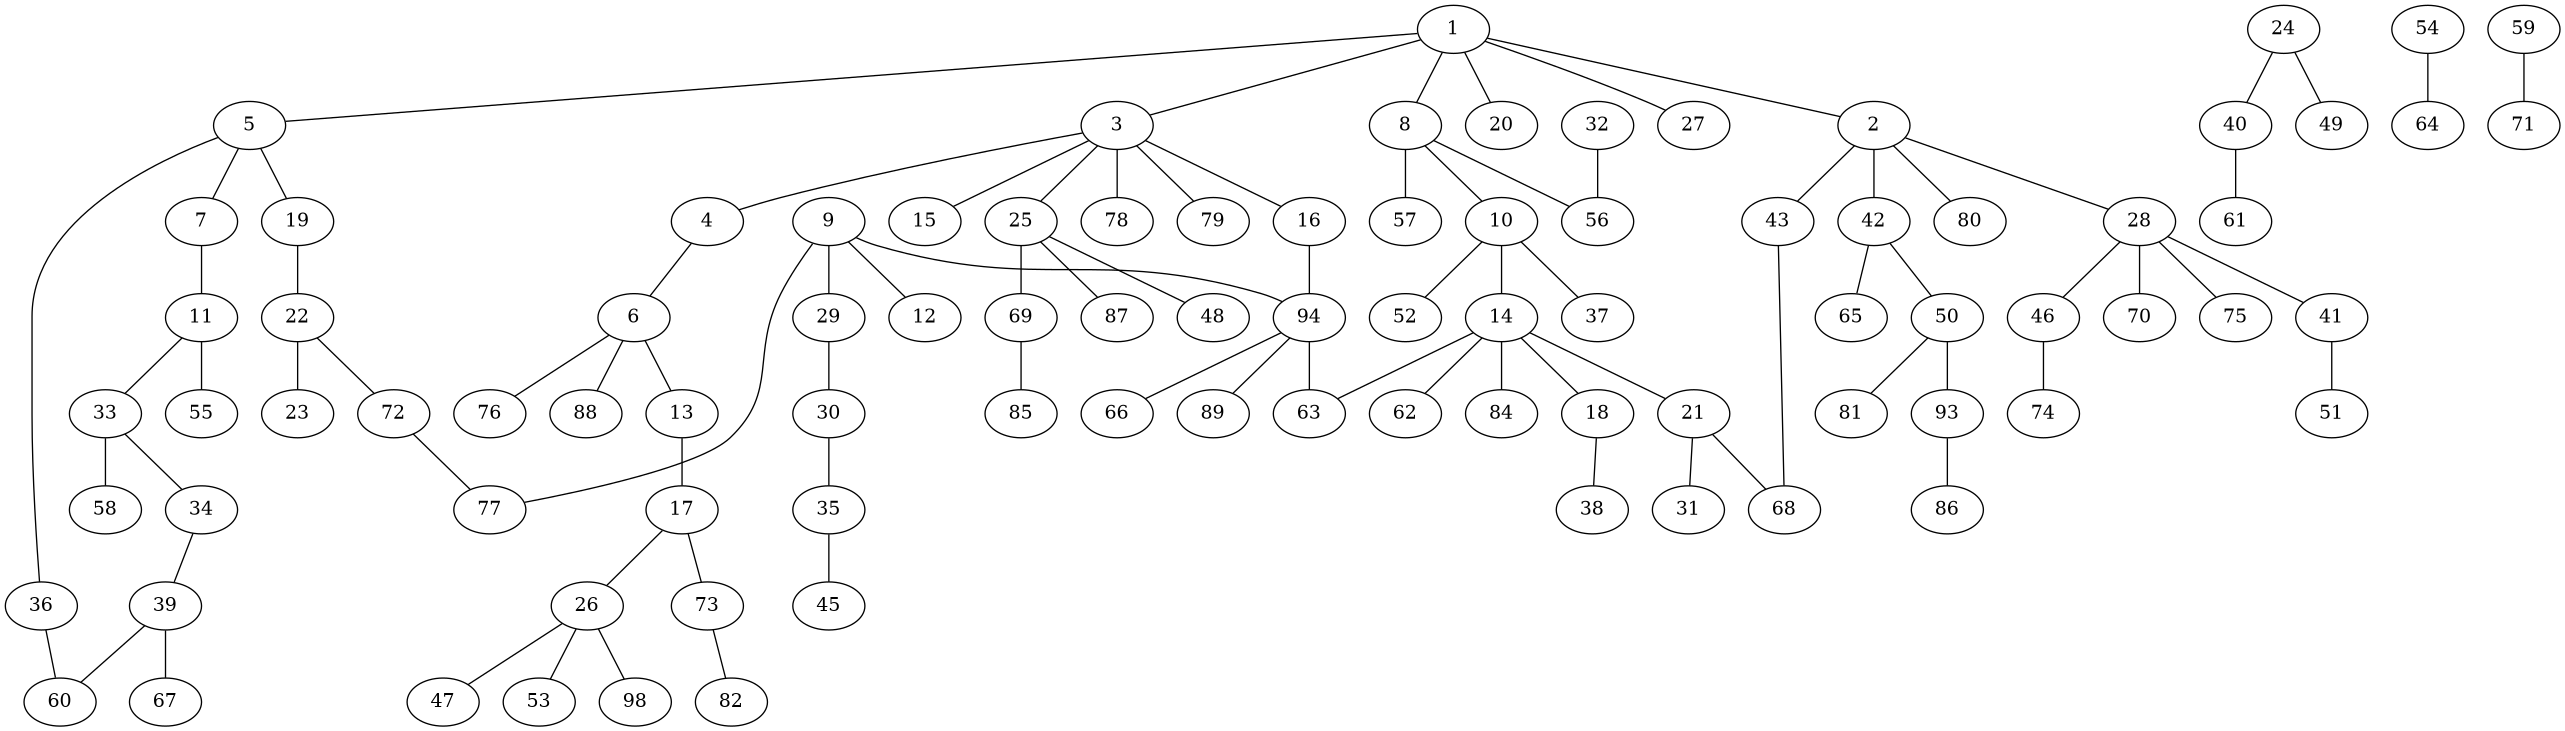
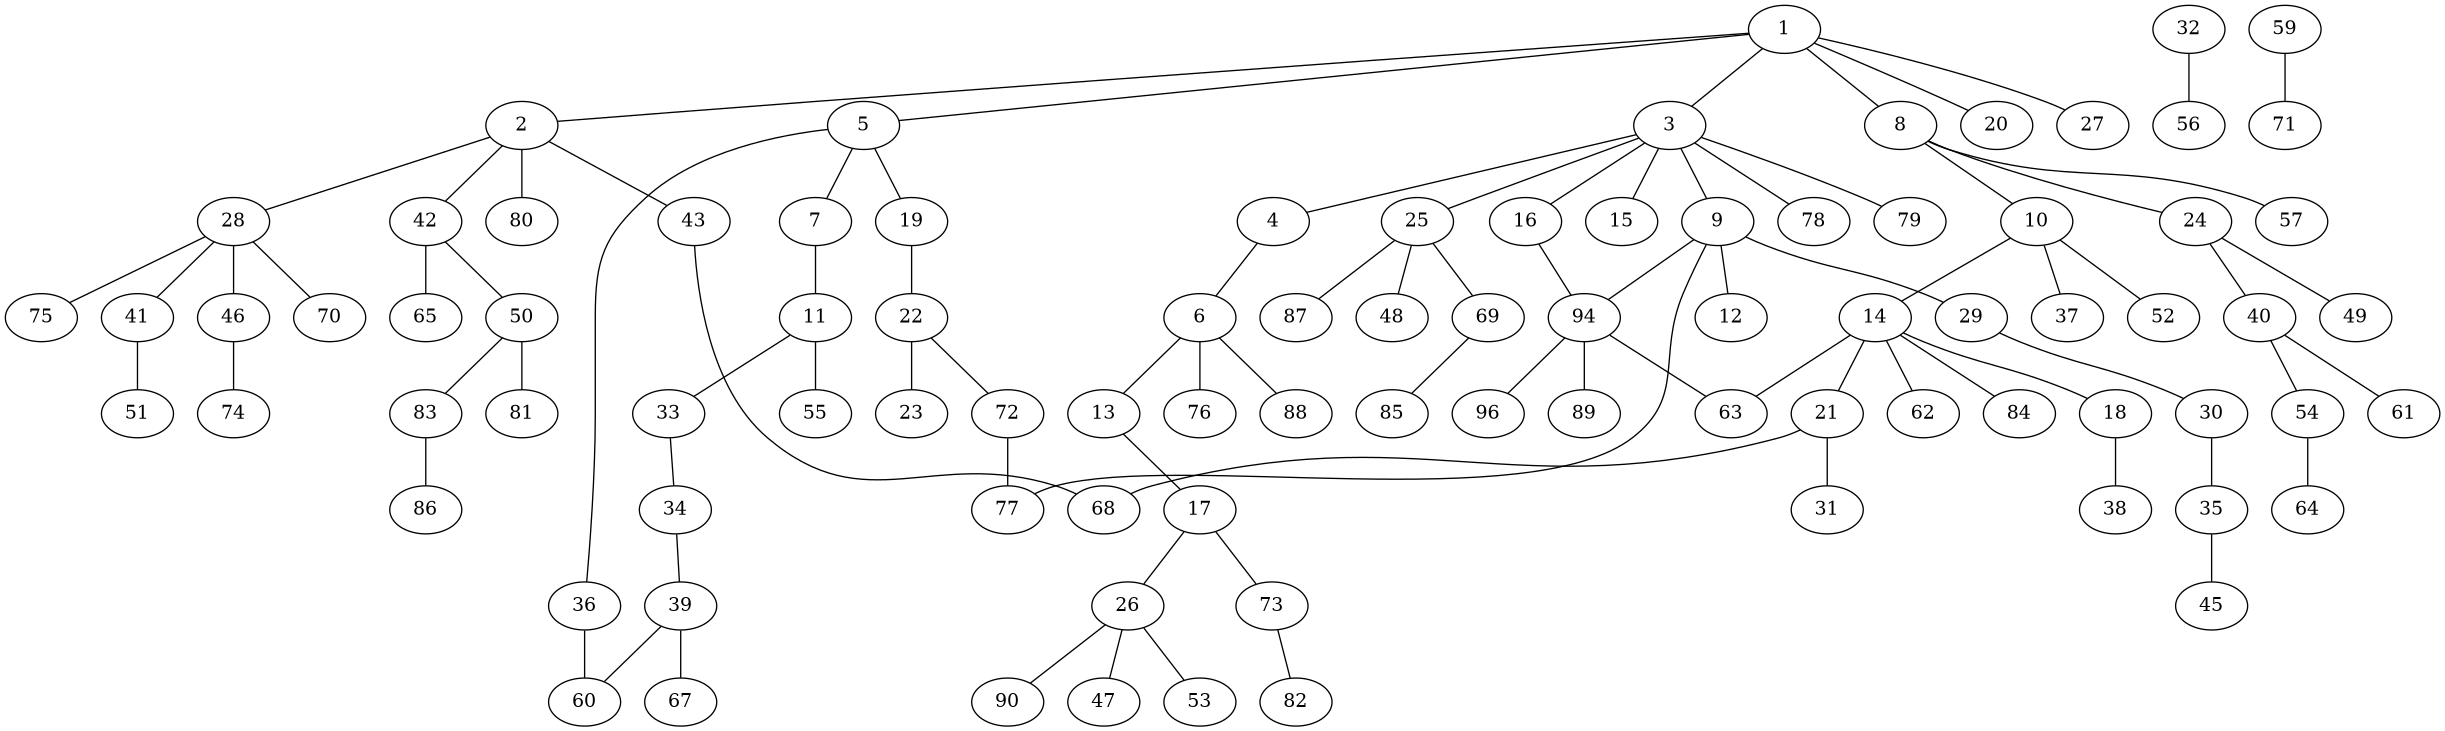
edge "8" -- "56": now "8" -- "24"
edge "3" -- "9": added
edge "40" -- "54": added
node "66": label "66" -> "96"
node "93": label "93" -> "83"
node "58": removed
node "98": label "98" -> "90"
